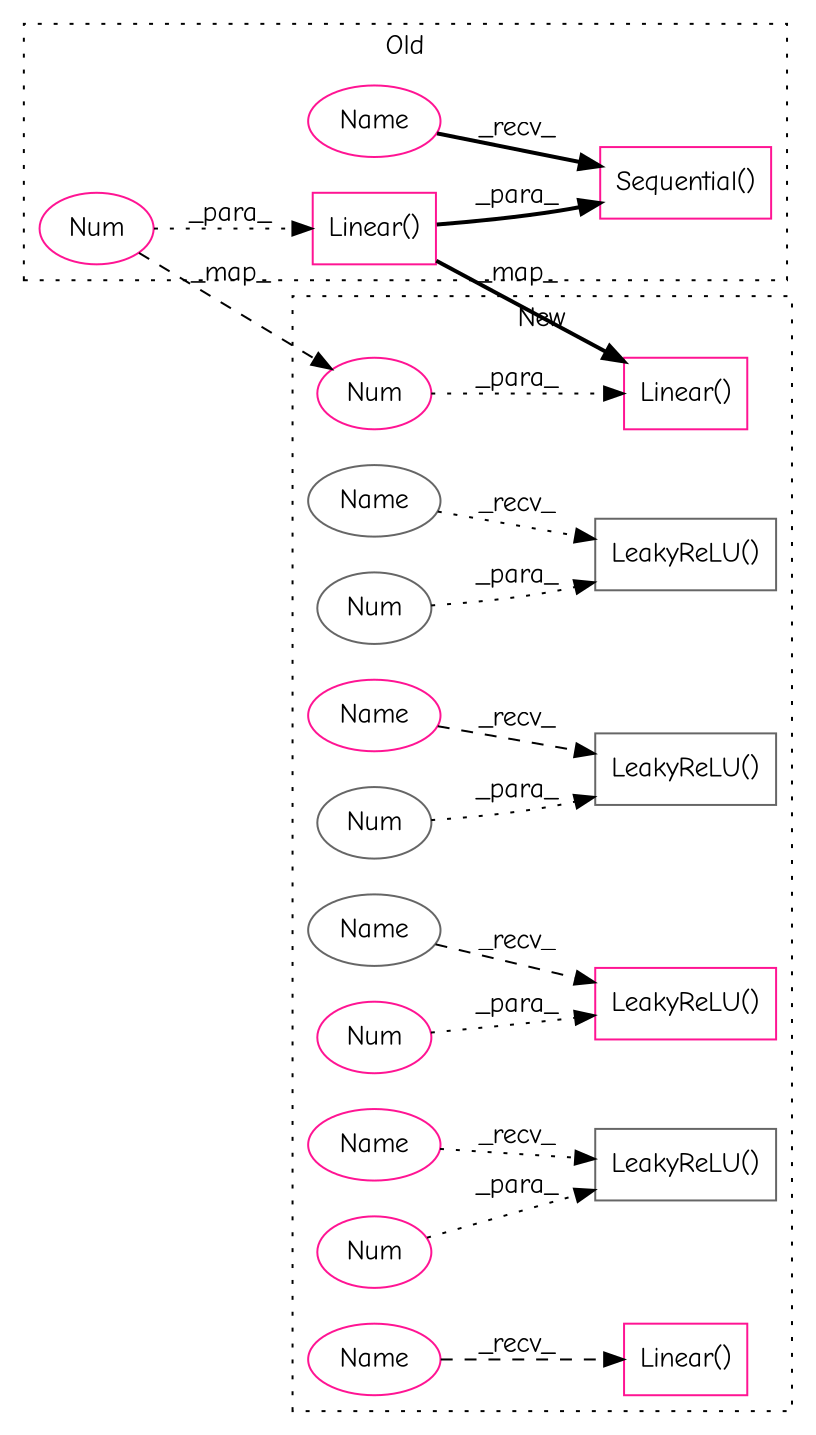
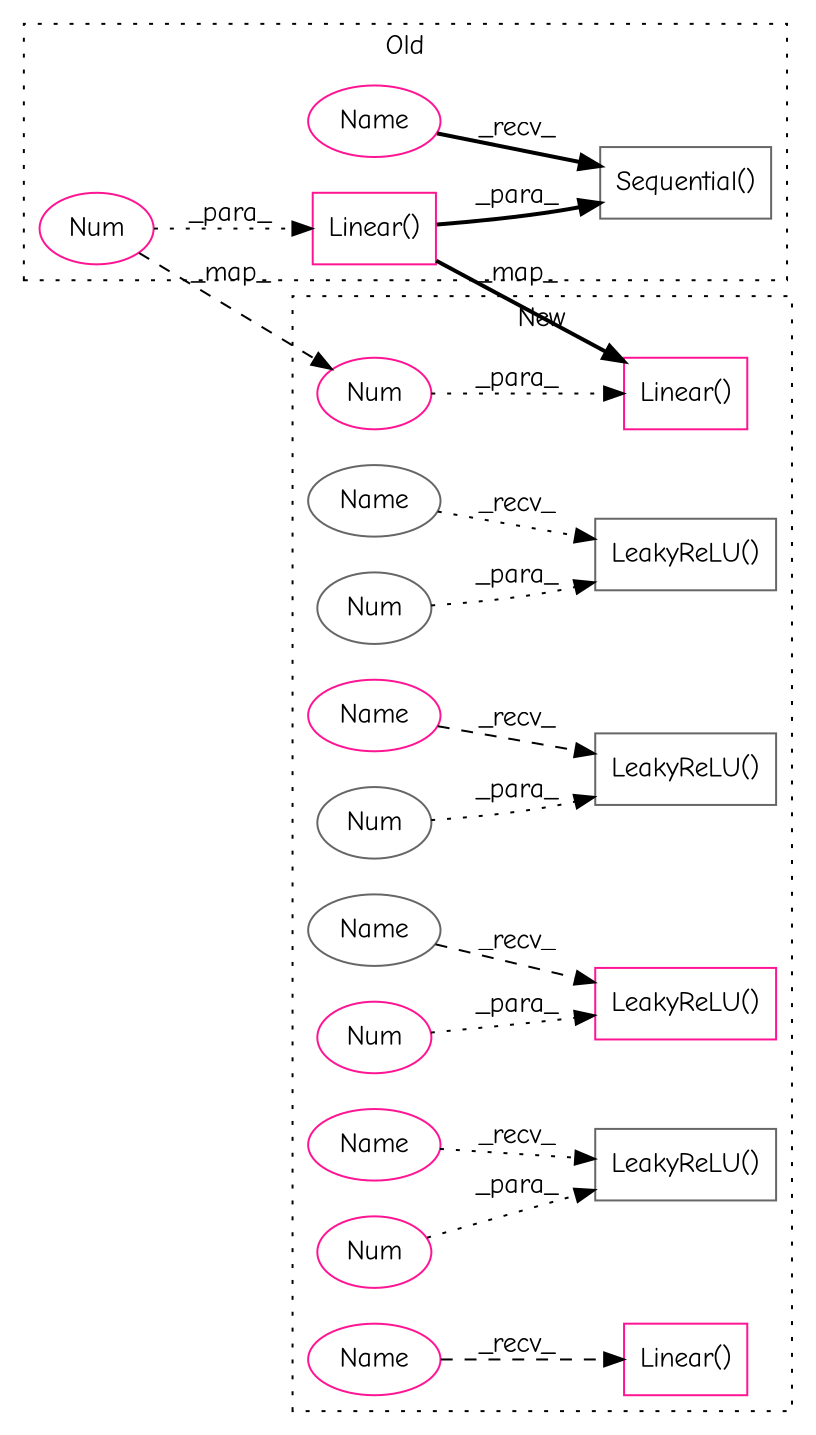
node "Sequential()": color deeppink -> gray40
